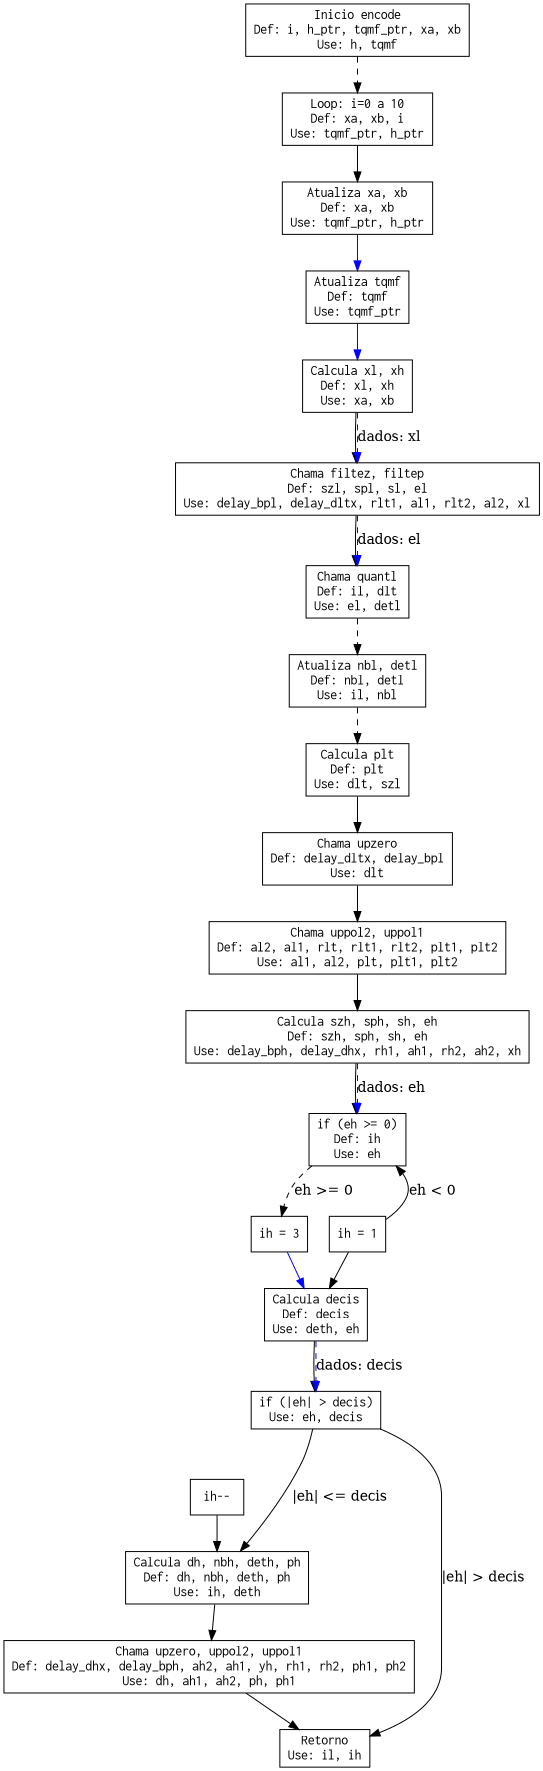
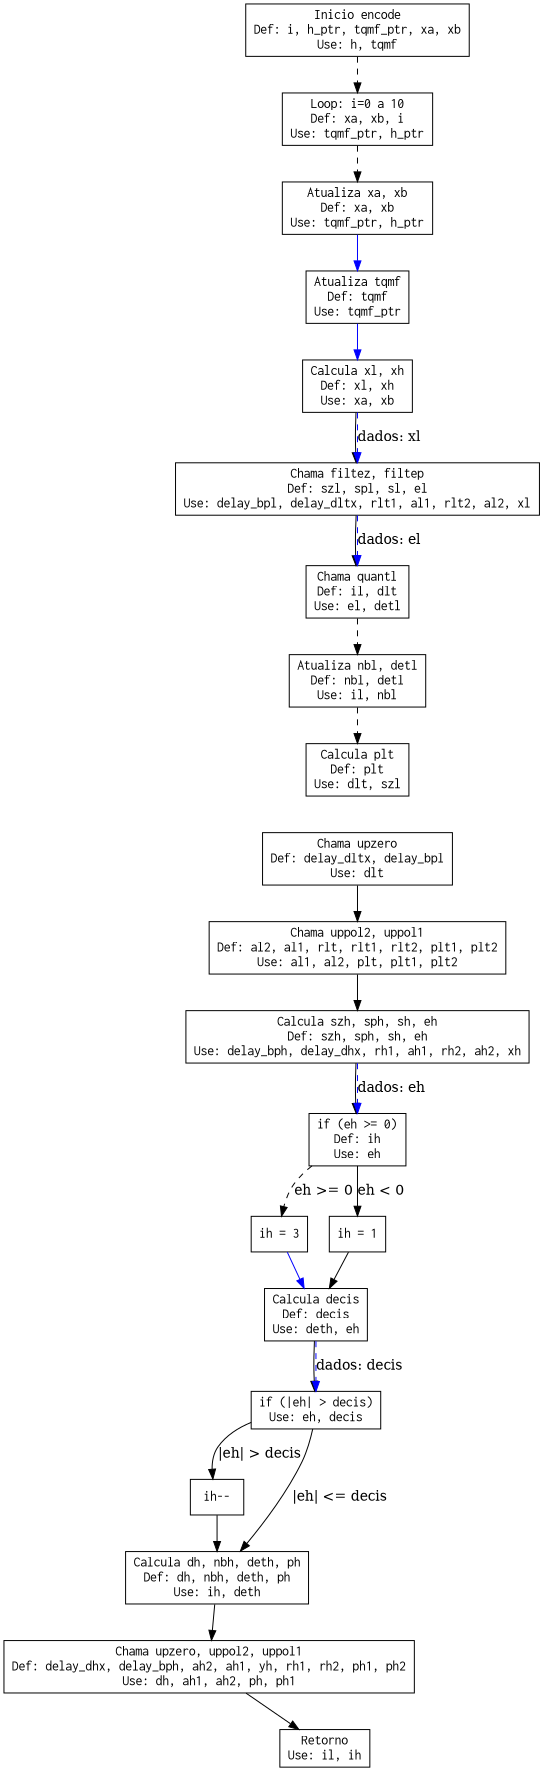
edge "Loop: i=0 a 10 Def: xa, xb, i Use: tqmf_ptr, h_ptr" -> "Atualiza xa, xb Def: xa, xb Use: tqmf_ptr, h_ptr": style solid -> dashed
edge "Calcula plt Def: plt Use: dlt, szl" -> "Chama upzero Def: delay_dltx, delay_bpl Use: dlt": removed
edge "ih = 1" -> "if (eh >= 0) Def: ih Use: eh": reversed
edge "if (|eh| > decis) Use: eh, decis" -> "Retorno Use: il, ih": now "if (|eh| > decis) Use: eh, decis" -> "ih--"
